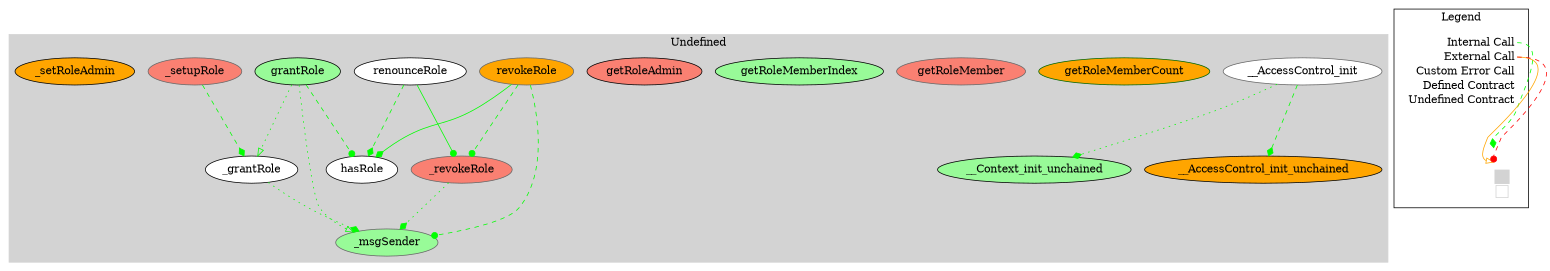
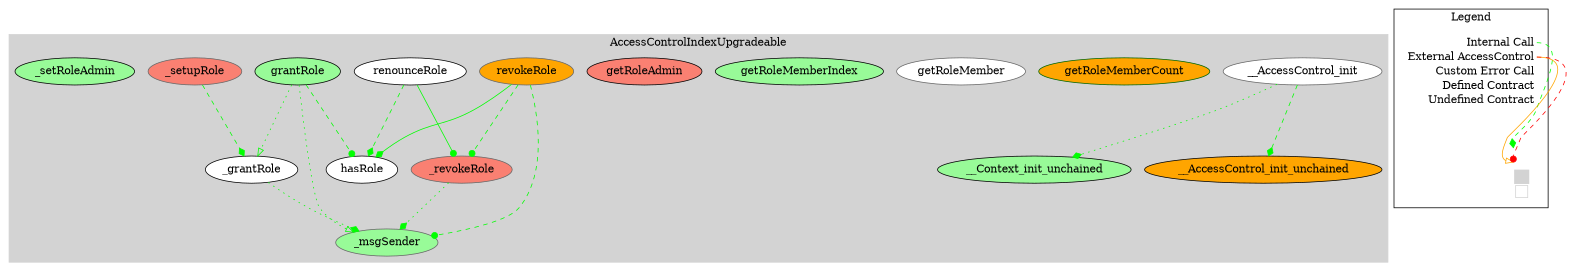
cluster "Undefined": label "Undefined" -> "AccessControlIndexUpgradeable"
node "Internal Call": text "External Call" -> "External AccessControl"
node "_setRoleAdmin": fillcolor orange -> palegreen
node "getRoleMember": fillcolor salmon -> white
